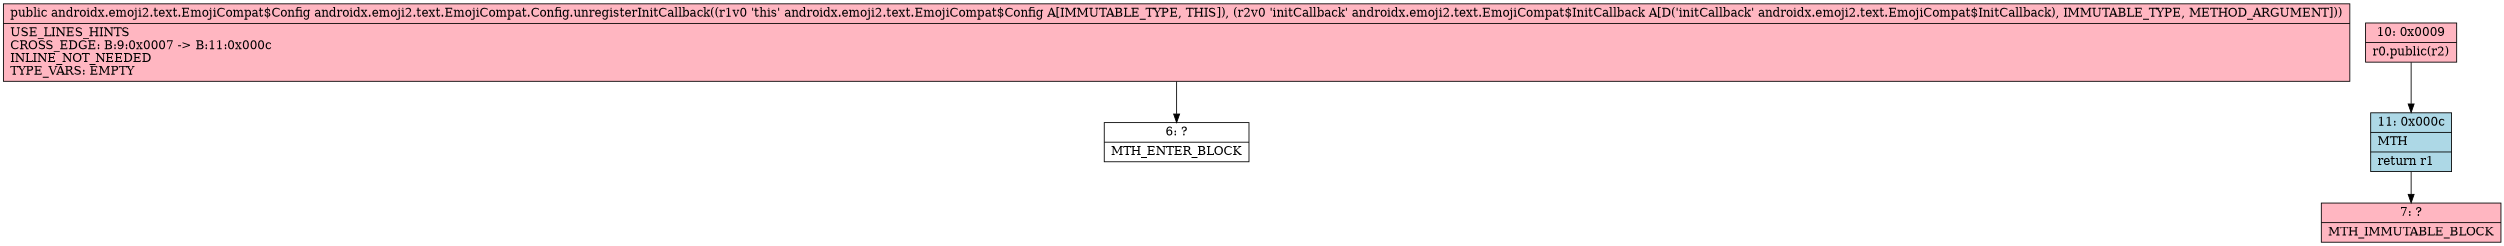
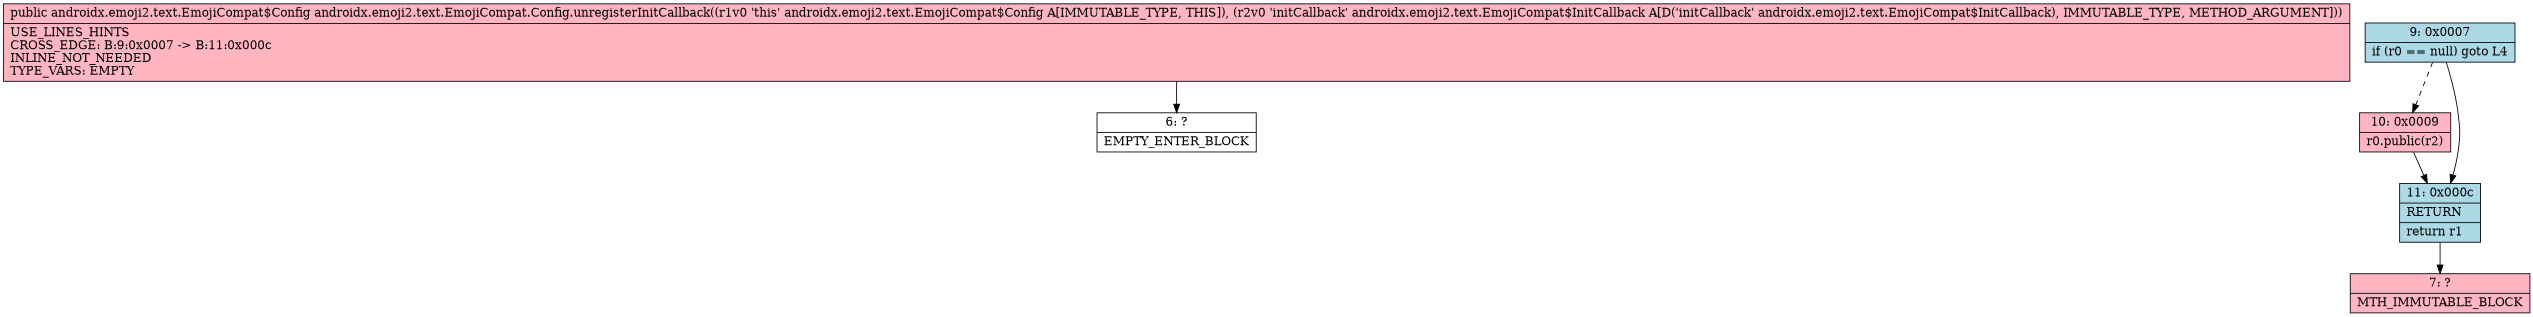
node "9: 0x0007": added
node "11: 0x000c": text "MTH" -> "RETURN"
node "6: ?": text "MTH_ENTER_BLOCK" -> "EMPTY_ENTER_BLOCK"
